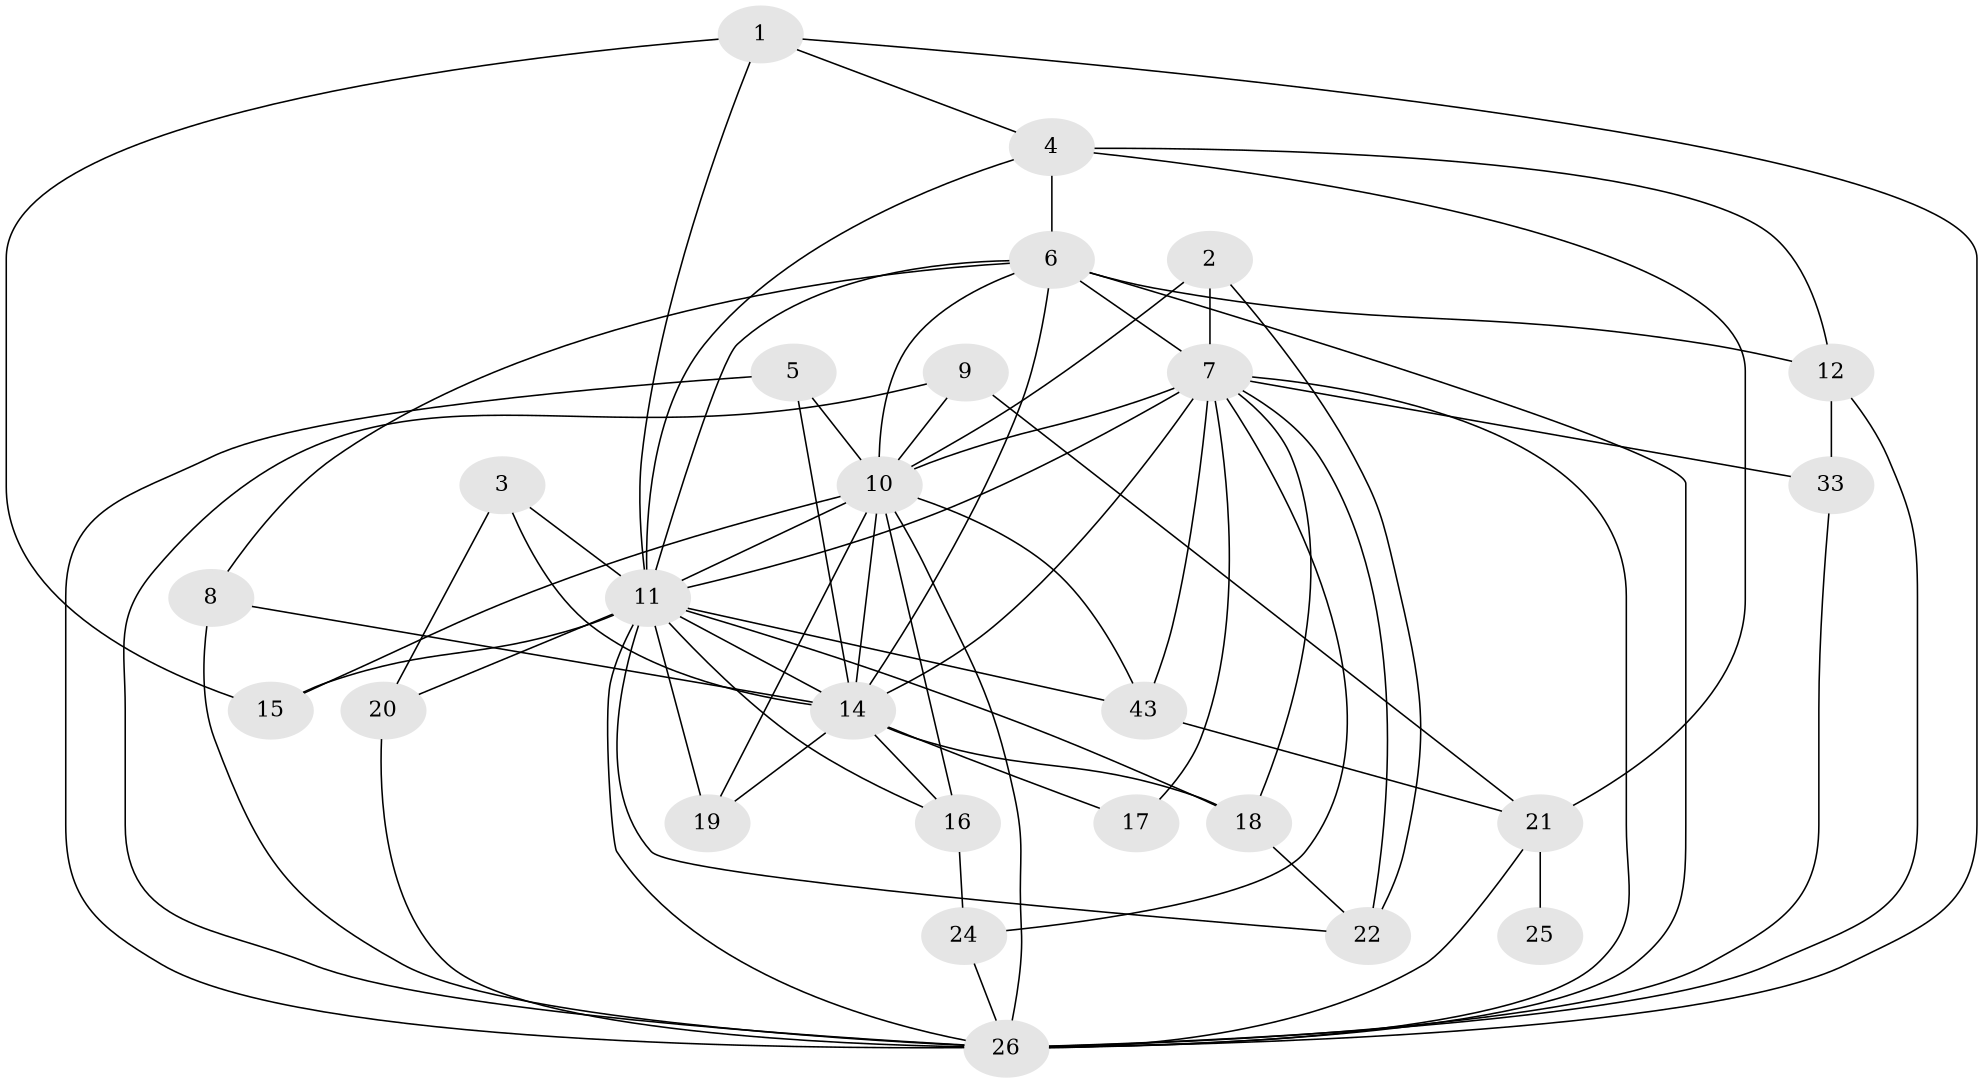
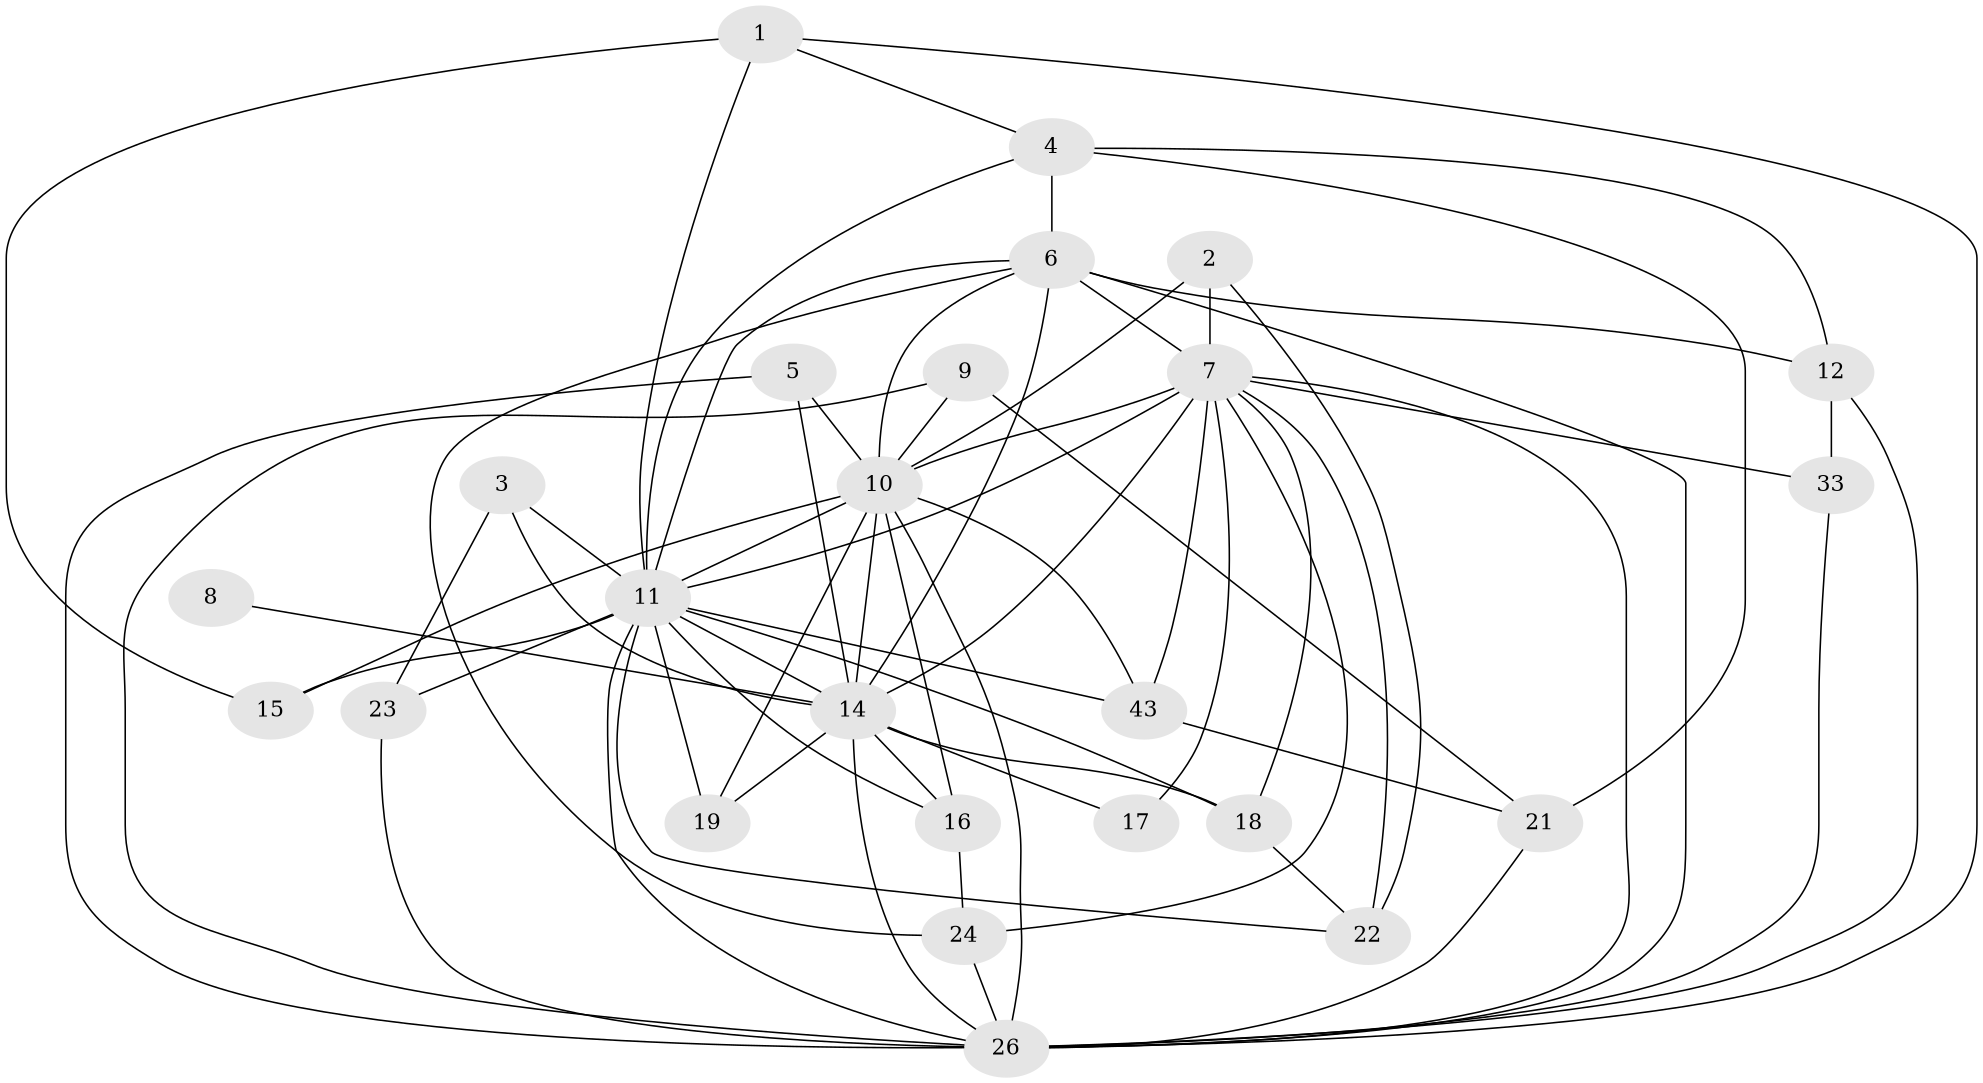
edge "6" -- "8": now "6" -- "24"
node "20": label "20" -> "23"
node "25": removed
edge "8" -- "26": now "14" -- "26"
